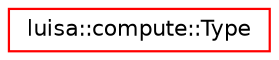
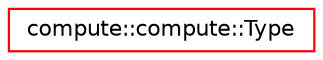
node "luisa::compute::Type": label "luisa::compute::Type" -> "compute::compute::Type"
